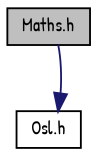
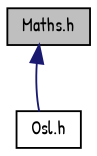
edge "Maths.h" -> "Osl.h": reversed
